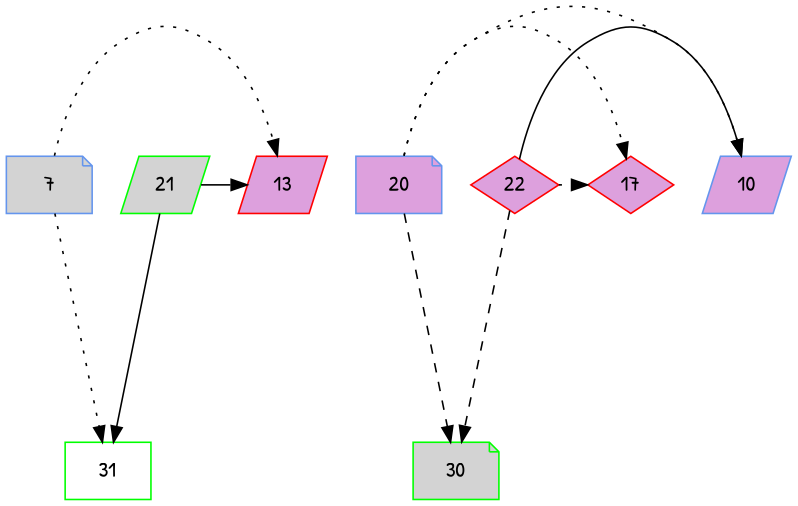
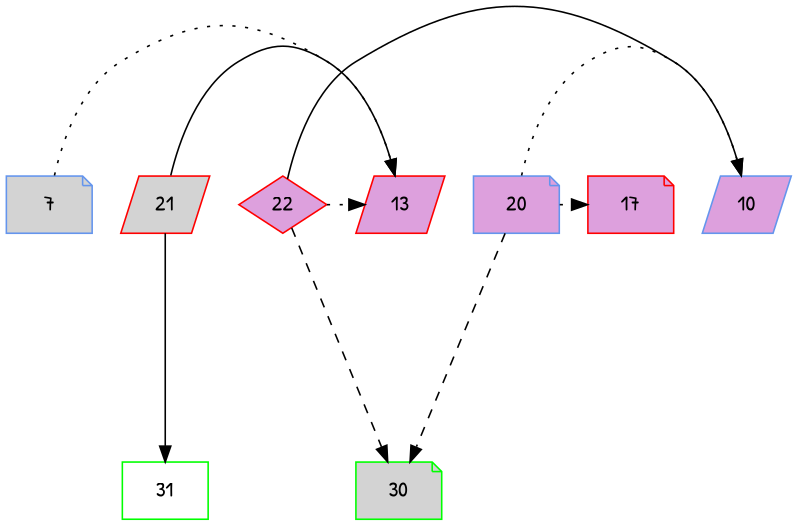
node "21": color green -> red
edge "22" -> "17": now "22" -> "13"
node "17": shape diamond -> note
edge "7" -> "31": removed
